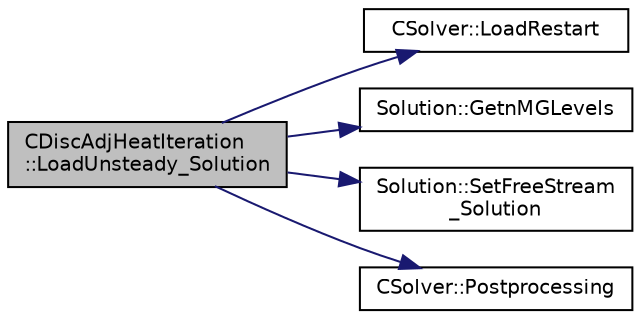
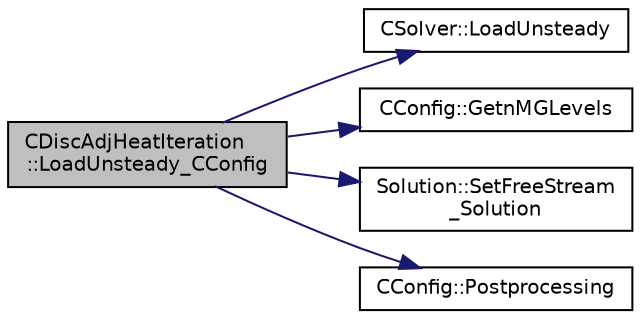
node "CSolver::LoadRestart": label "CSolver::LoadRestart" -> "CSolver::LoadUnsteady"
node "Solution::GetnMGLevels": label "Solution::GetnMGLevels" -> "CConfig::GetnMGLevels"
node "CDiscAdjHeatIteration ::LoadUnsteady_Solution": label "CDiscAdjHeatIteration ::LoadUnsteady_Solution" -> "CDiscAdjHeatIteration ::LoadUnsteady_CConfig"
node "CSolver::Postprocessing": label "CSolver::Postprocessing" -> "CConfig::Postprocessing"
